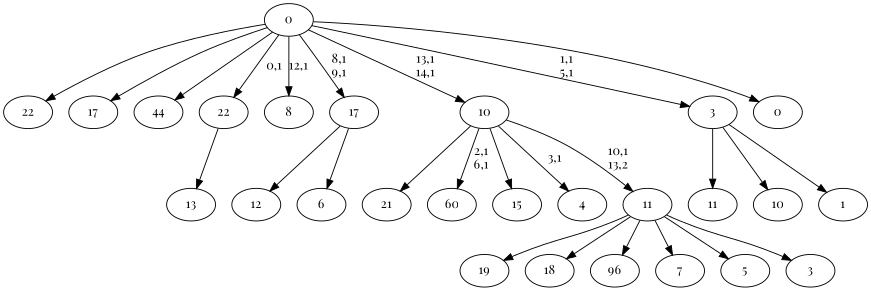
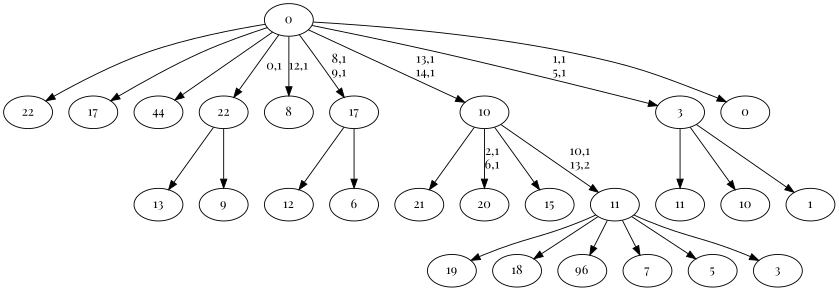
node "9": added
node "60": label "60" -> "20"
node "4": removed
